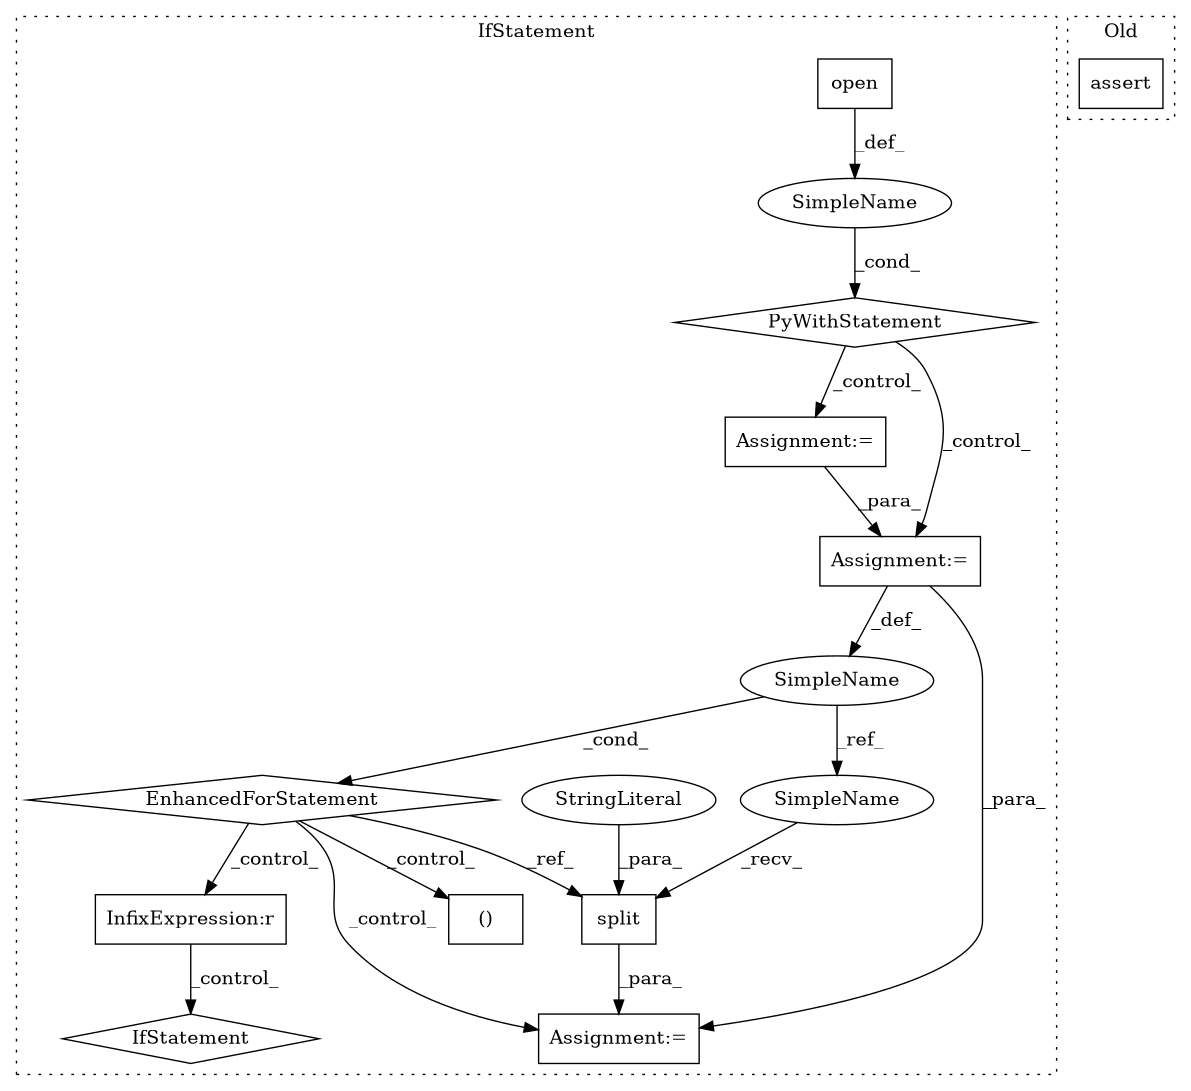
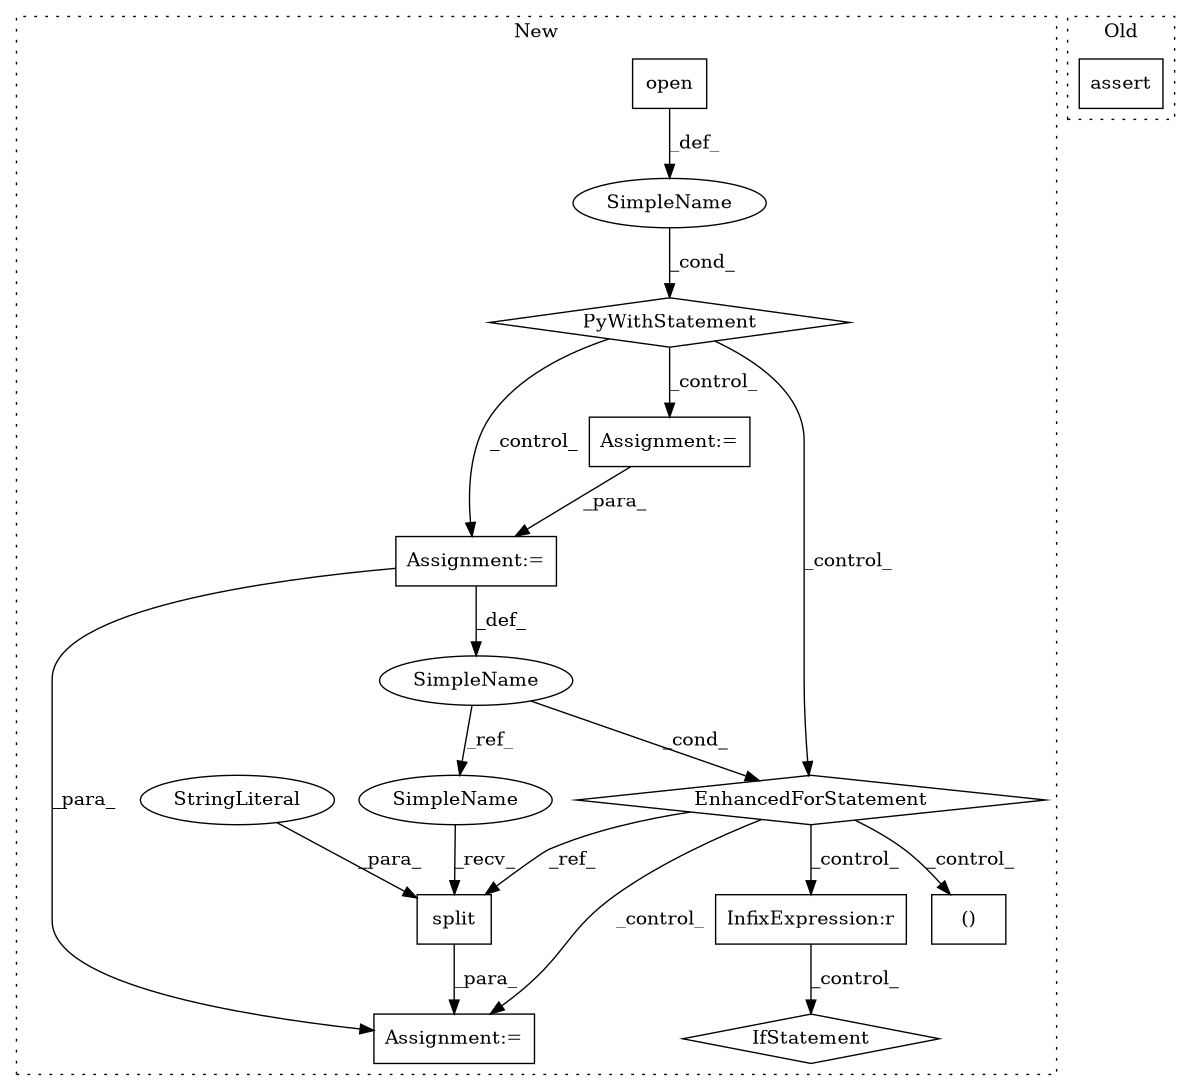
cluster "IfStatement": label "IfStatement" -> "New"
edge "PyWithStatement" -> "EnhancedForStatement": added, label "_control_"
